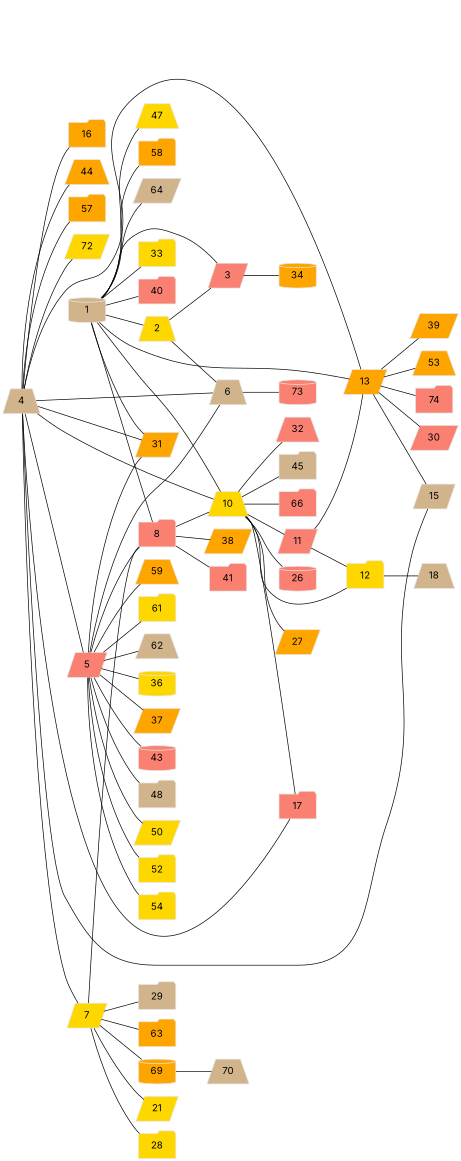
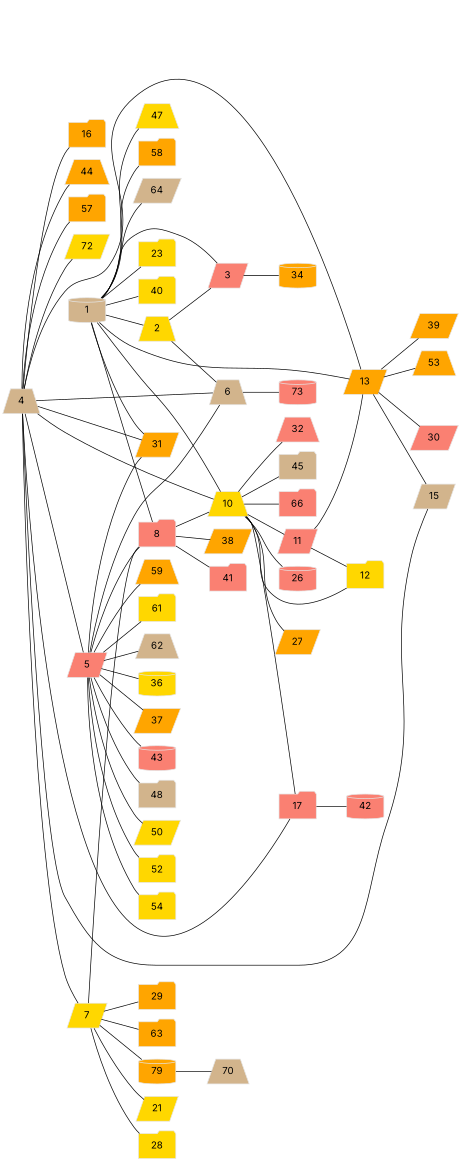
node "33": label "33" -> "23"
node "40": fillcolor salmon -> gold
node "74": removed
node "18": removed
node "42": added
node "29": fillcolor tan -> orange
node "69": label "69" -> "79"
